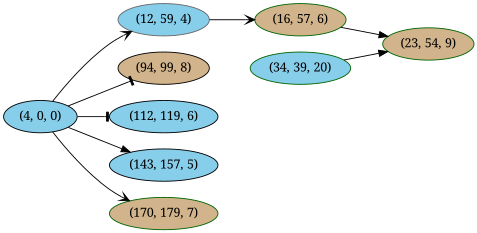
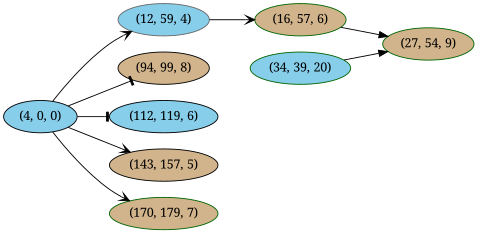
node "(23, 54, 9)": label "(23, 54, 9)" -> "(27, 54, 9)"
edge "(4, 0, 0)" -> "(143, 157, 5)": arrowhead normal -> vee
node "(143, 157, 5)": fillcolor skyblue -> tan
